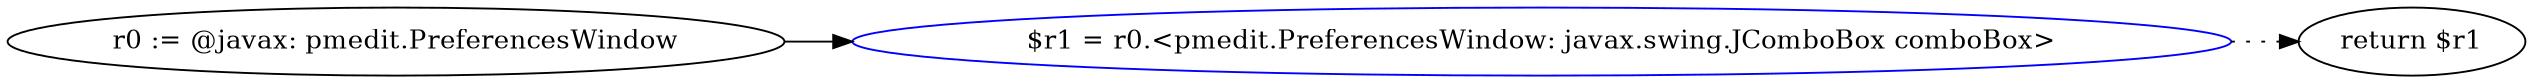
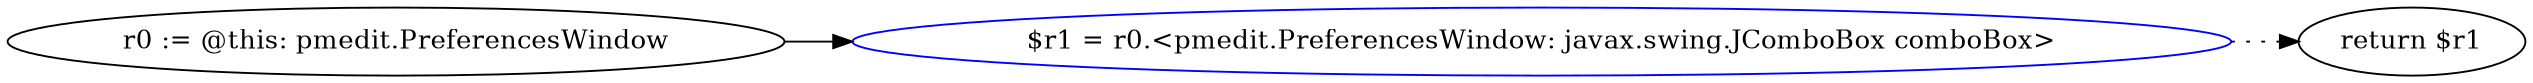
node "r0 := @javax: pmedit.PreferencesWindow": label "r0 := @javax: pmedit.PreferencesWindow" -> "r0 := @this: pmedit.PreferencesWindow"
